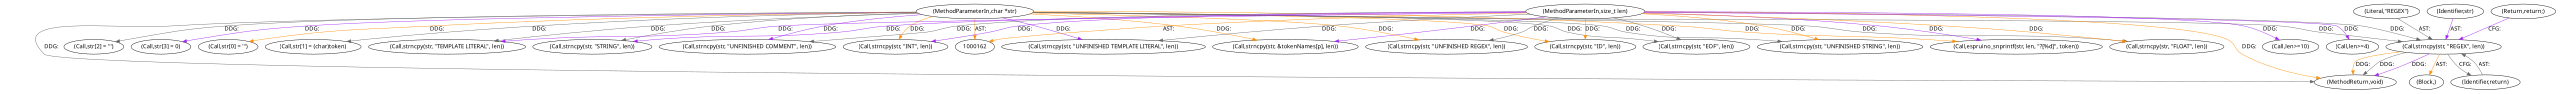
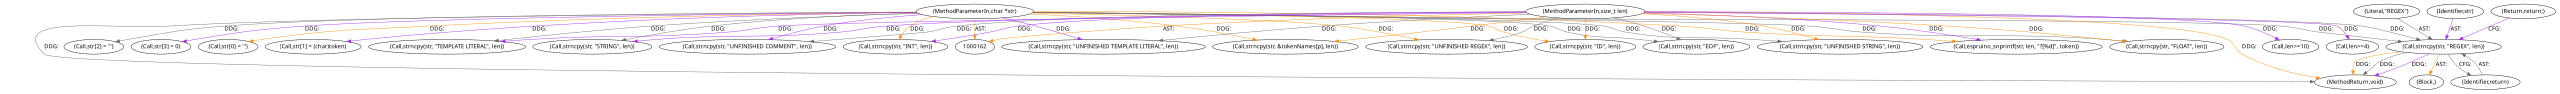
edge "(MethodParameterIn,char *str)" -> "(Call,str[1] = (char)token)": color gray40 -> purple
edge "(MethodParameterIn,size_t len)" -> "(Call,strncpy(str, &tokenNames[p], len))": color purple -> darkorange
